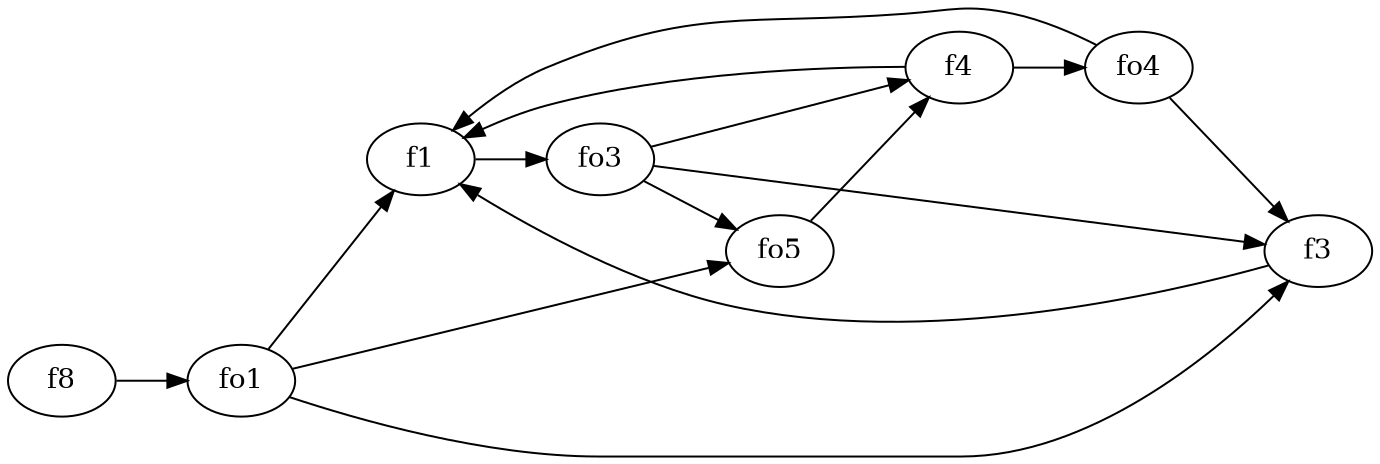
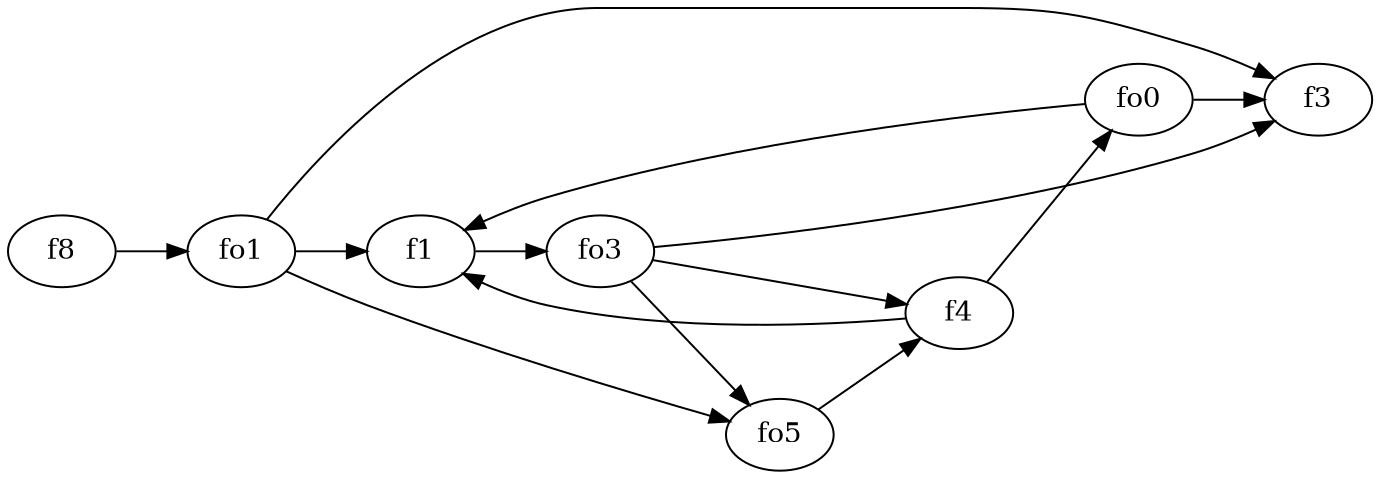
node "fo4": label "fo4" -> "fo0"
edge "f3" -> "f1": removed
